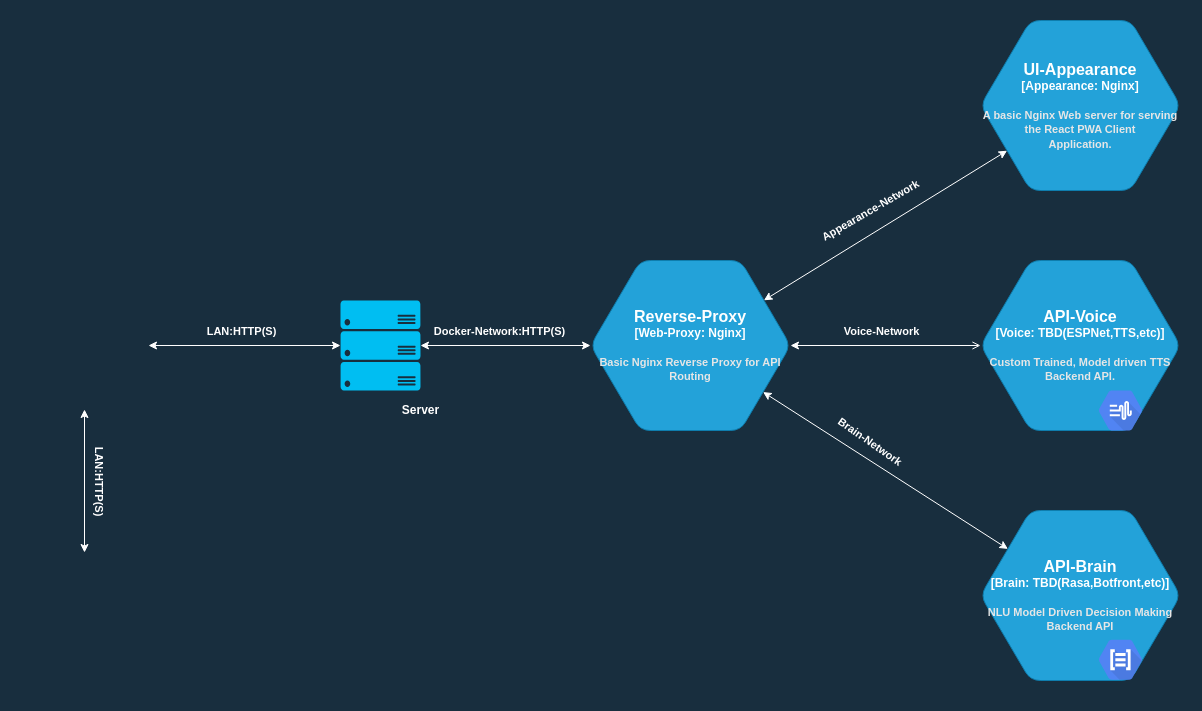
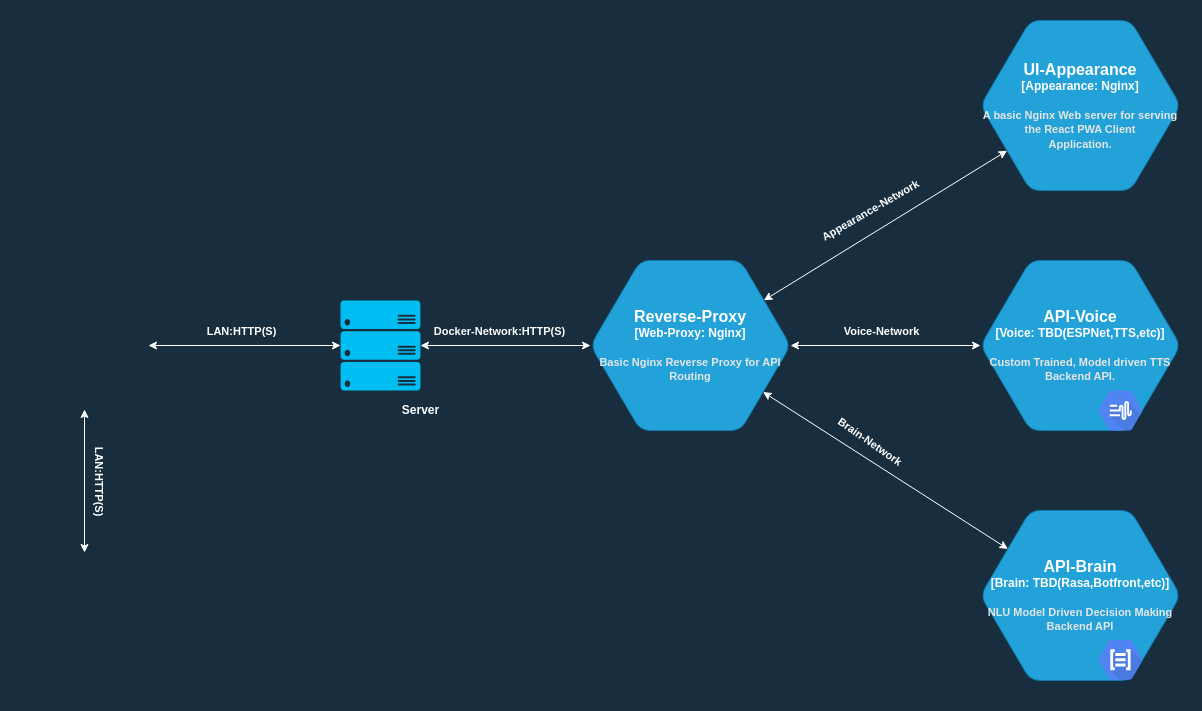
edge "Reverse-Proxy [Web-Proxy: Nginx] Basic Nginx Reverse Proxy for API Routing" -- "API-Voice [Voice: TBD(ESPNet,TTS,etc)] Custom Trained, Model driven TTS Backend API.": arrowhead open -> classic
